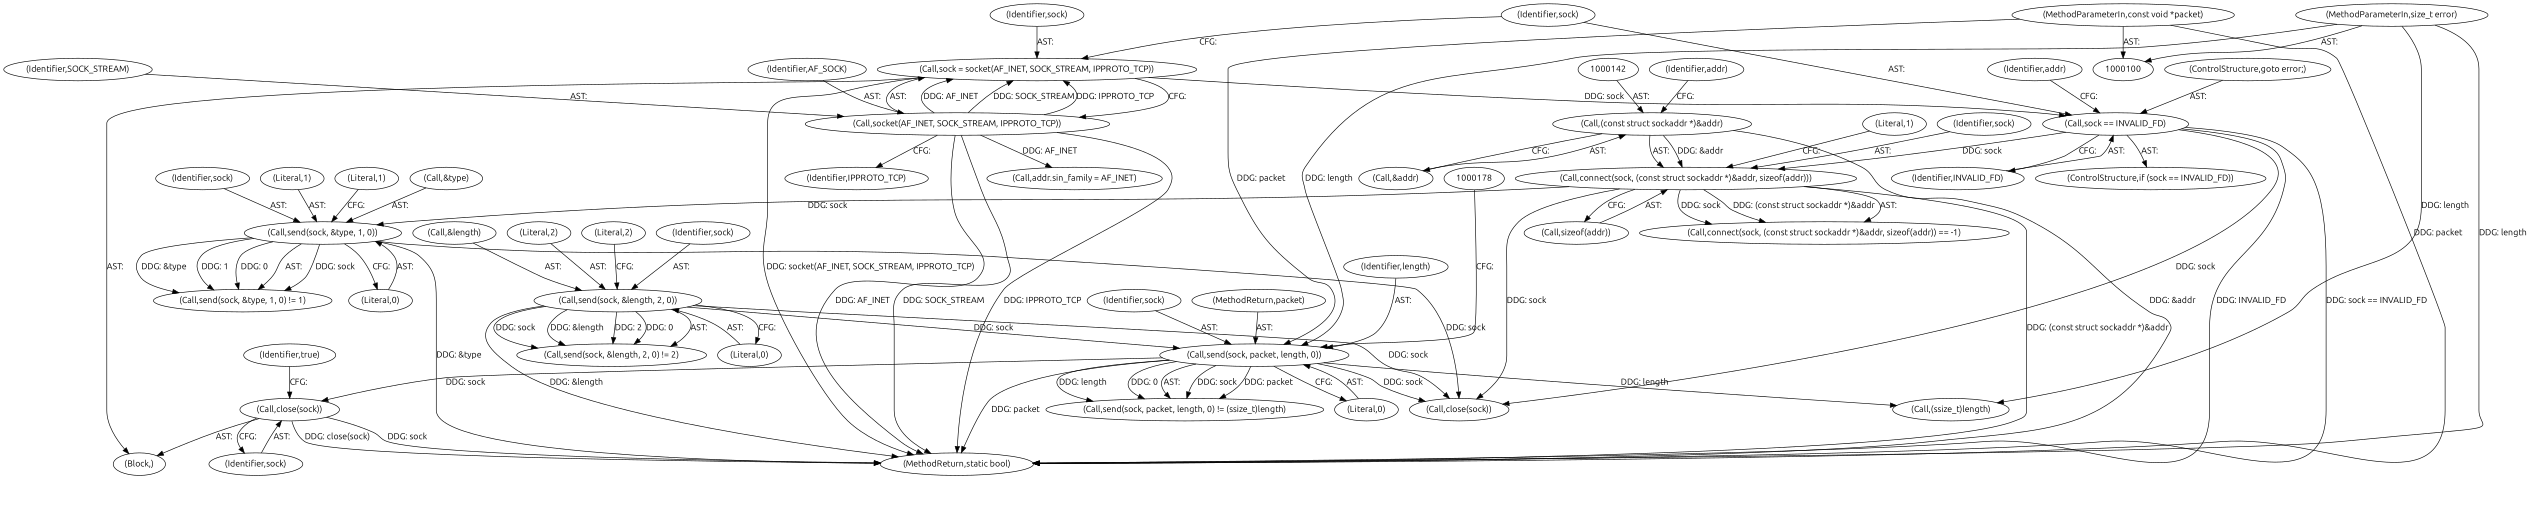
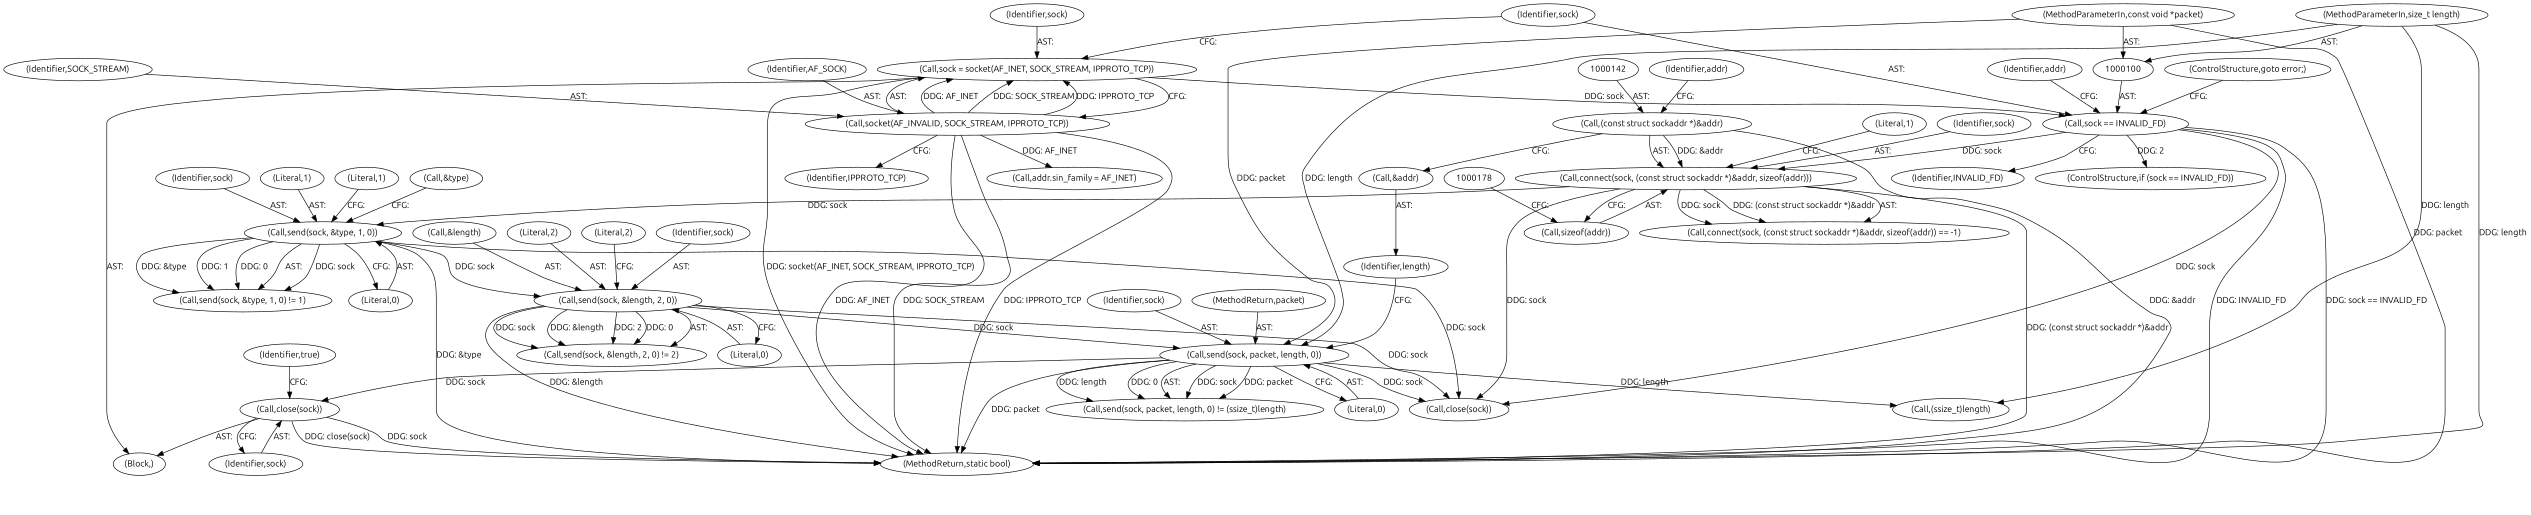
node "(MethodParameterIn,size_t error)": label "(MethodParameterIn,size_t error)" -> "(MethodParameterIn,size_t length)"
edge "(ControlStructure,goto error;)" -> "(Call,sock == INVALID_FD)": label "AST: " -> "CFG: "
node "(Call,socket(AF_INET, SOCK_STREAM, IPPROTO_TCP))": label "(Call,socket(AF_INET, SOCK_STREAM, IPPROTO_TCP))" -> "(Call,socket(AF_INVALID, SOCK_STREAM, IPPROTO_TCP))"
edge "(Call,sock == INVALID_FD)" -> "(ControlStructure,if (sock == INVALID_FD))": label "AST: " -> "DDG: 2"
edge "(Call,&addr)" -> "(Call,(const struct sockaddr *)&addr)": now "(Call,&addr)" -> "(Identifier,length)"
edge "(Identifier,INVALID_FD)" -> "(Call,sock == INVALID_FD)": now "1000100" -> "(Call,sock == INVALID_FD)"
edge "(Call,&type)" -> "(Call,send(sock, &type, 1, 0))": label "AST: " -> "CFG: "
edge "(Call,send(sock, &type, 1, 0))" -> "(Call,send(sock, &length, 2, 0))": added, label "DDG: sock"
edge "(Identifier,length)" -> "(Call,send(sock, packet, length, 0))": label "AST: " -> "CFG: "
edge "1000178" -> "(Call,send(sock, packet, length, 0))": now "1000178" -> "(Call,sizeof(addr))"
